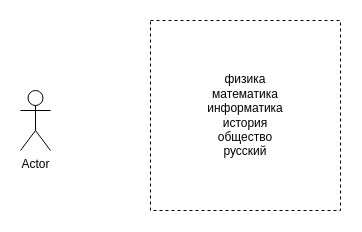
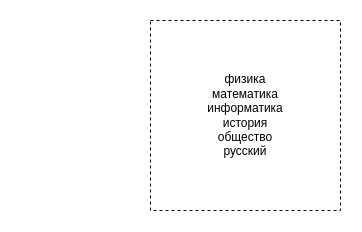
node "Actor": removed
